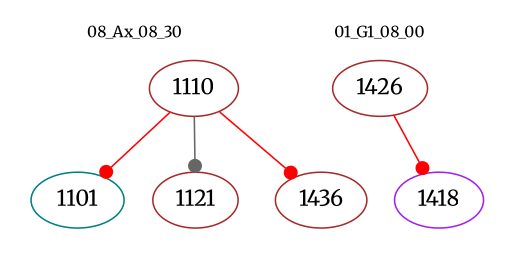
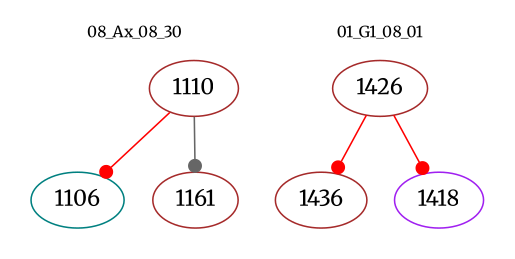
cluster "01_G1_08_00": label "01_G1_08_00" -> "01_G1_08_01"
edge "1110" -> "1436": now "1426" -> "1436"
node "1101": label "1101" -> "1106"
node "1121": label "1121" -> "1161"
